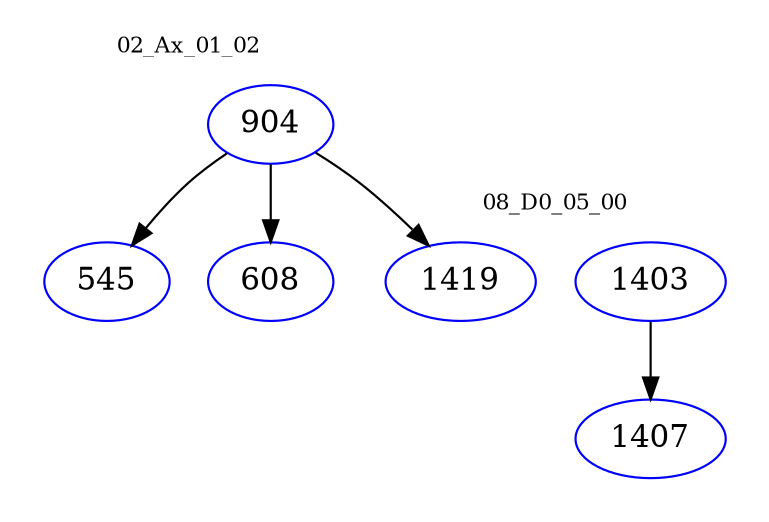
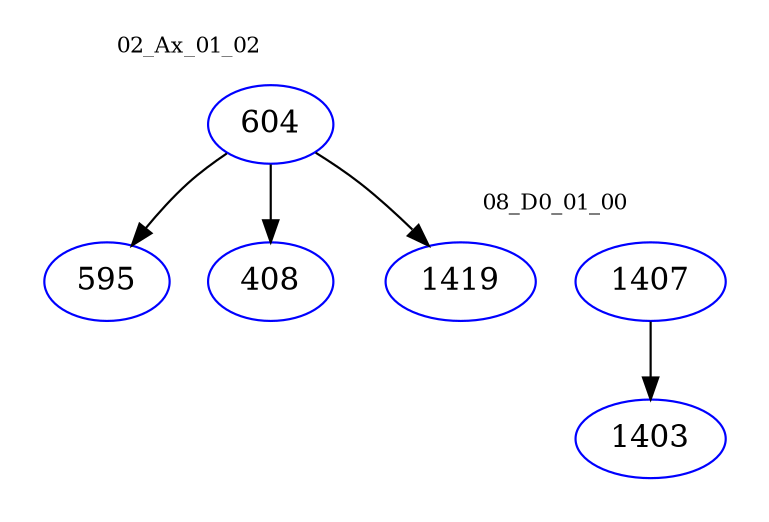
node "904": label "904" -> "604"
cluster "08_D0_05_00": label "08_D0_05_00" -> "08_D0_01_00"
node "545": label "545" -> "595"
node "608": label "608" -> "408"
edge "1403" -> "1407": reversed
